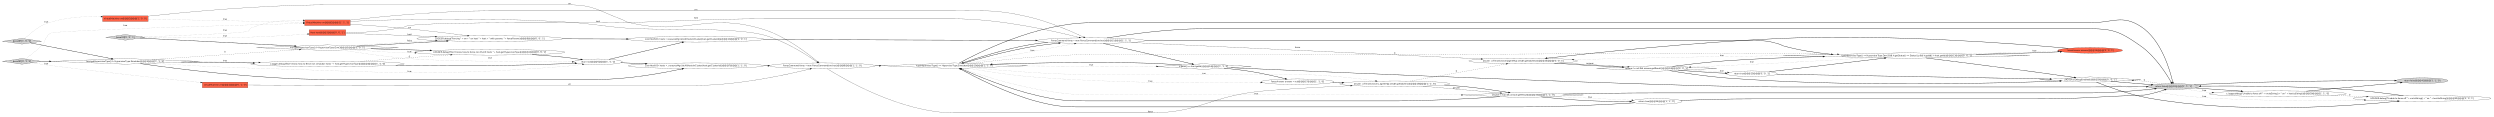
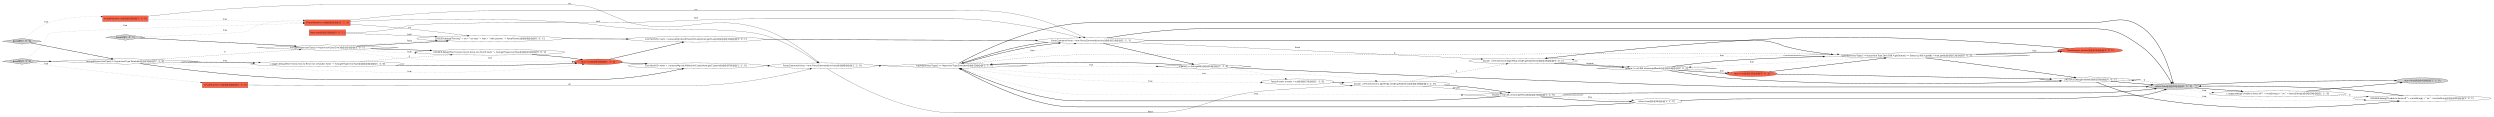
edge "fenceOff['0', '0', '1']" -> "Host host@@@2@@@['0', '0', '1']": removed, label "true"
node "return null@@@5@@@['1', '1', '1']": fillcolor white -> tomato
edge "h.getId() == host.getId()@@@14@@@['1', '1', '0']" -> "FenceAnswer answer = null@@@17@@@['1', '1', '0']": style bold -> dotted
node "return true@@@25@@@['0', '0', '1']": fillcolor white -> tomato
